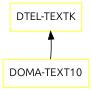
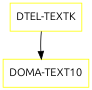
edge "DOMA-TEXT10" -> "DTEL-TEXTK": reversed
